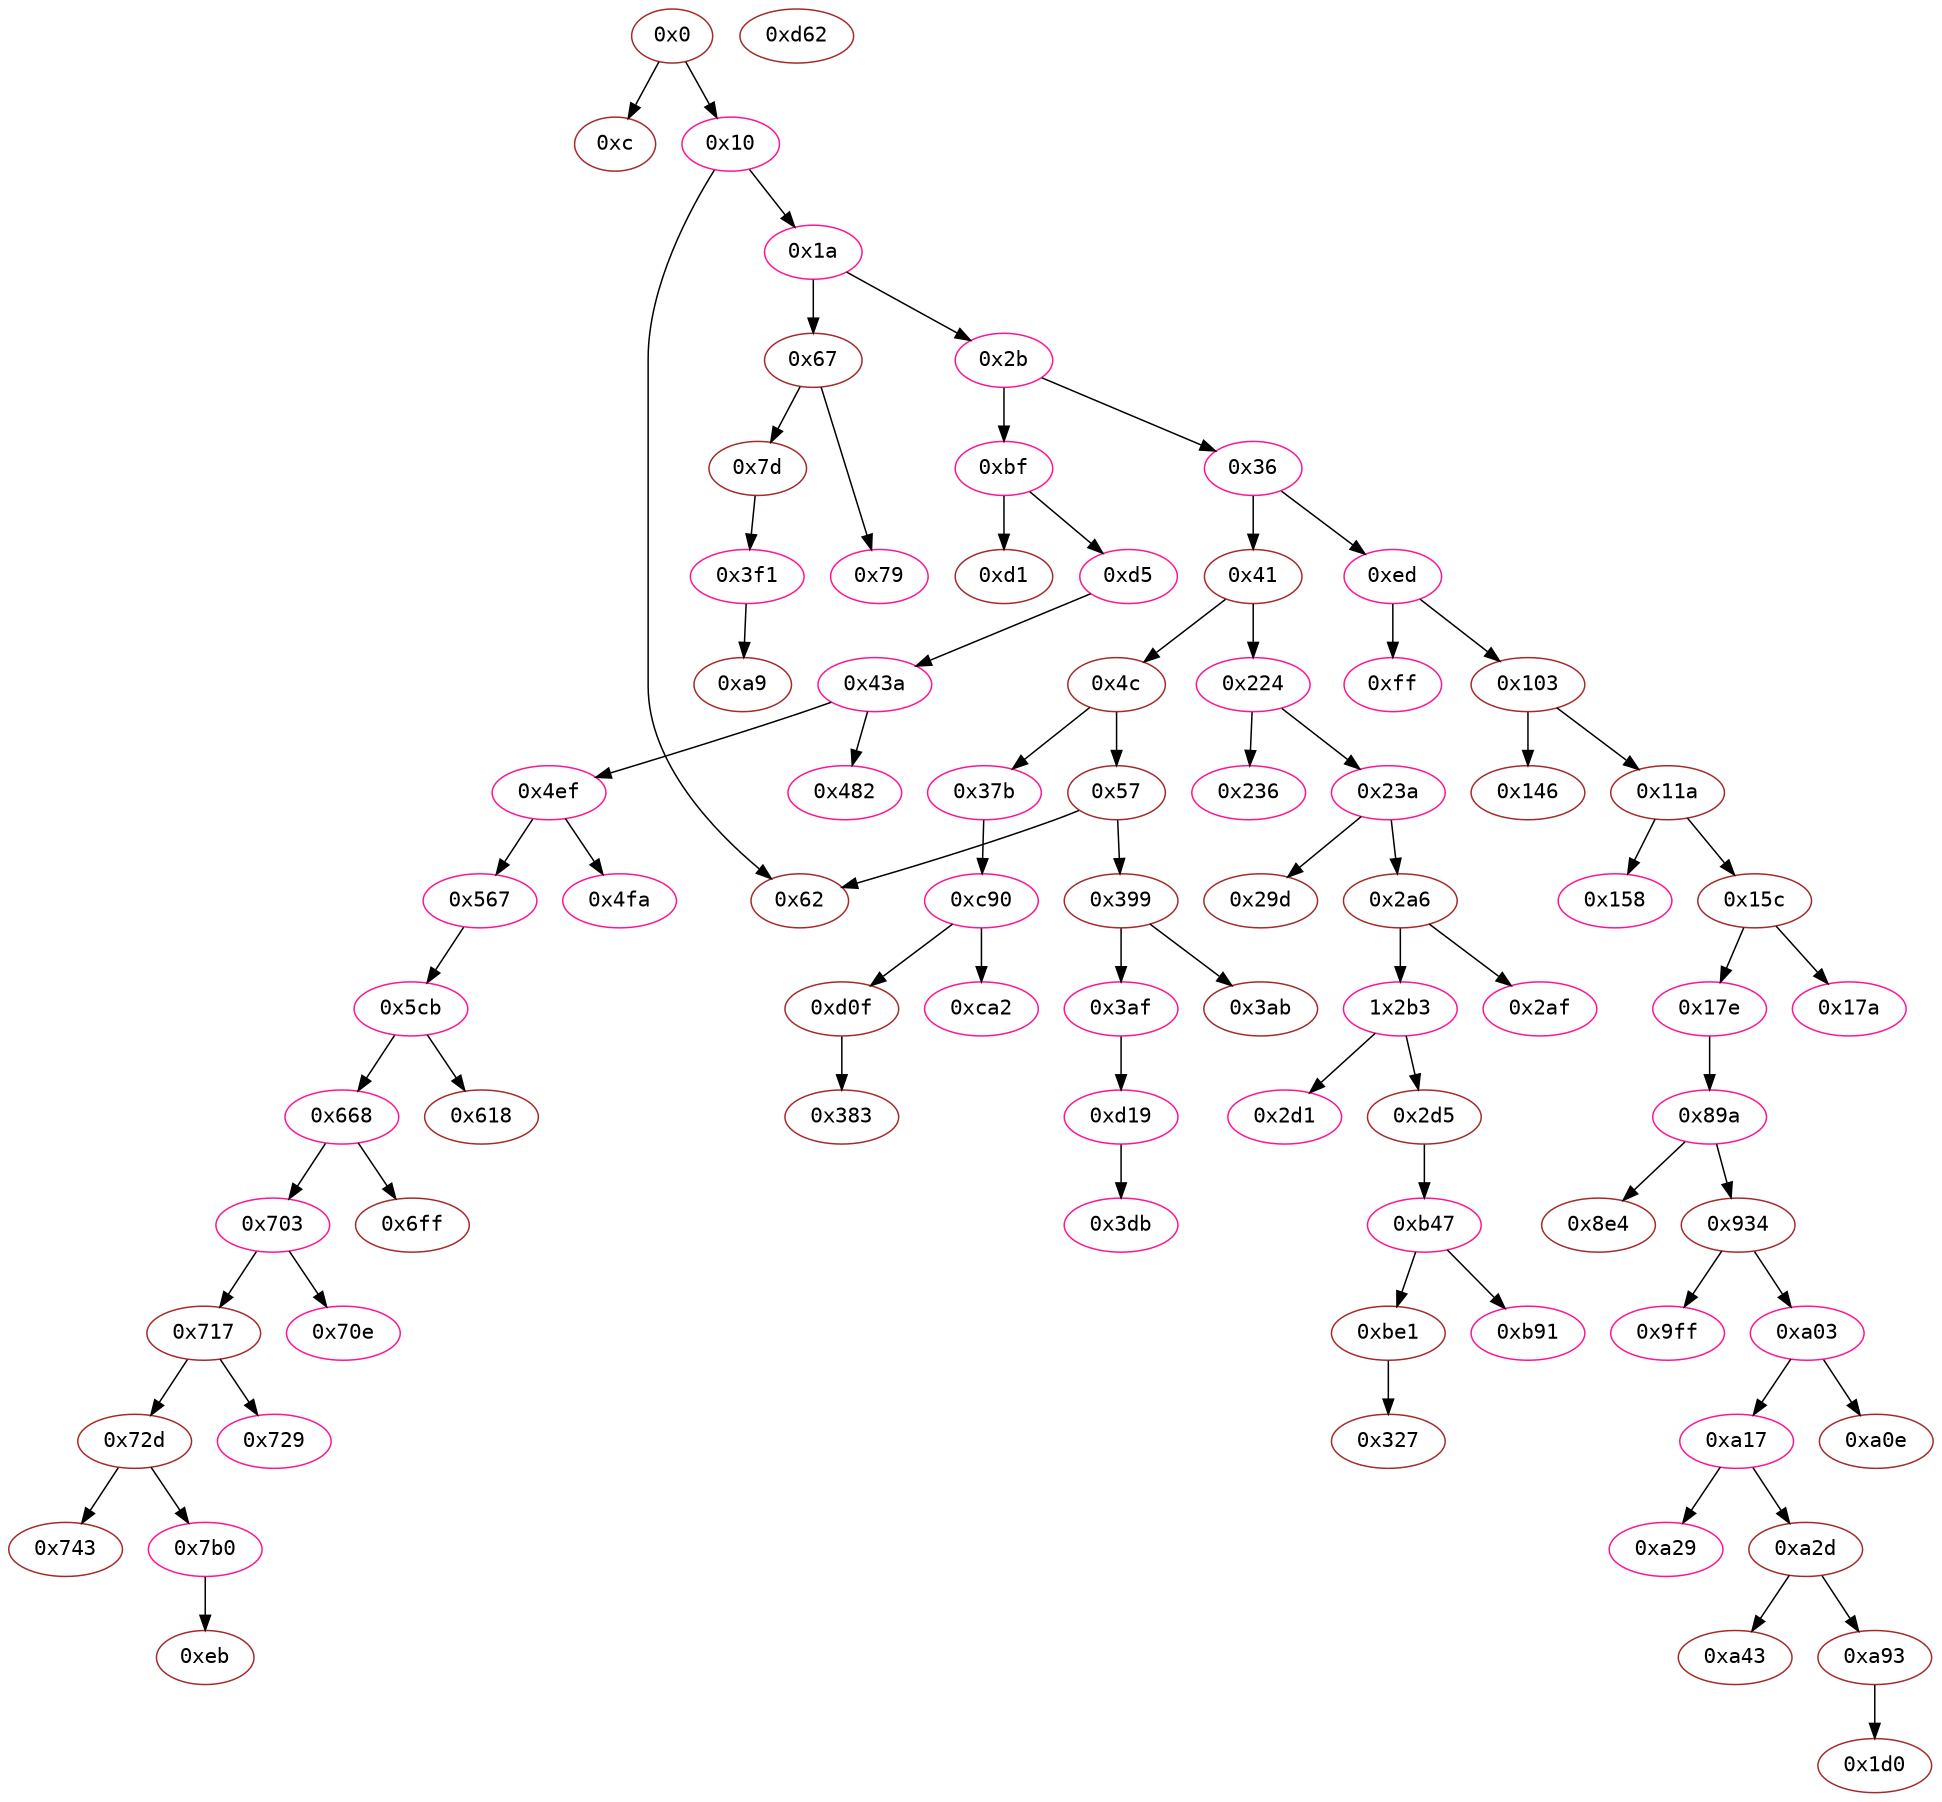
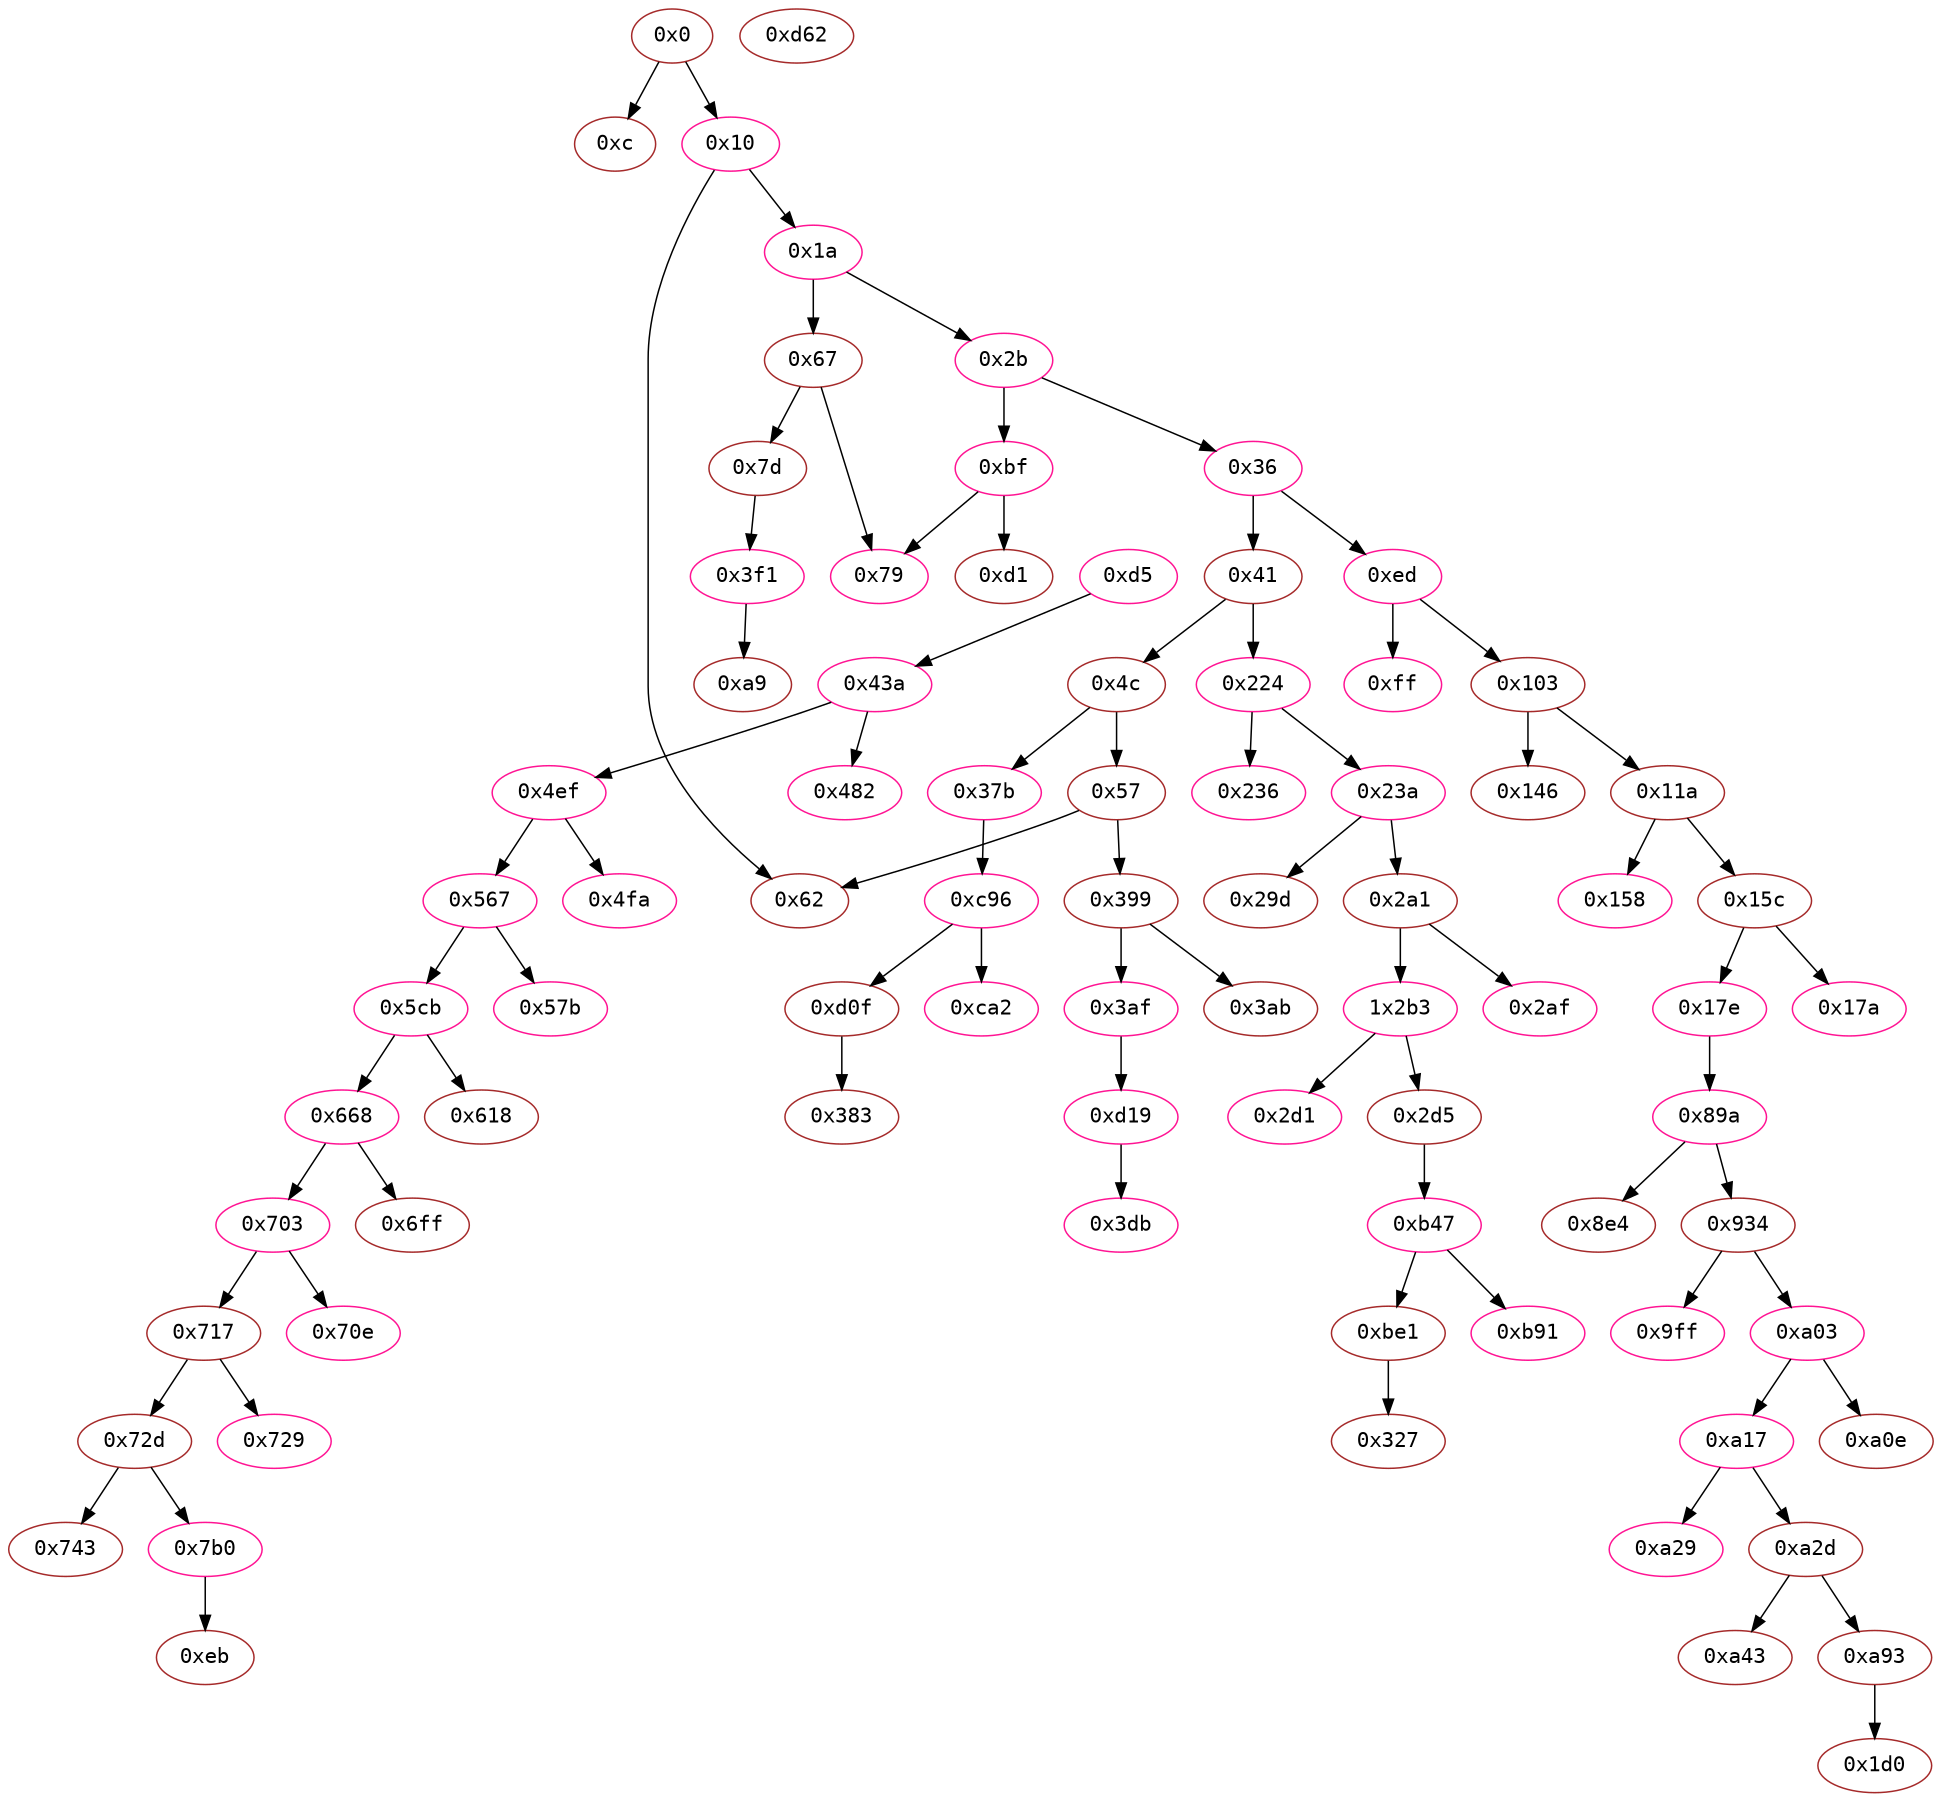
edge "0xbf" -> "0xd5": now "0xbf" -> "0x79"
node "0xc90": label "0xc90" -> "0xc96"
node "0x2a6": label "0x2a6" -> "0x2a1"
node "0x57b": added
